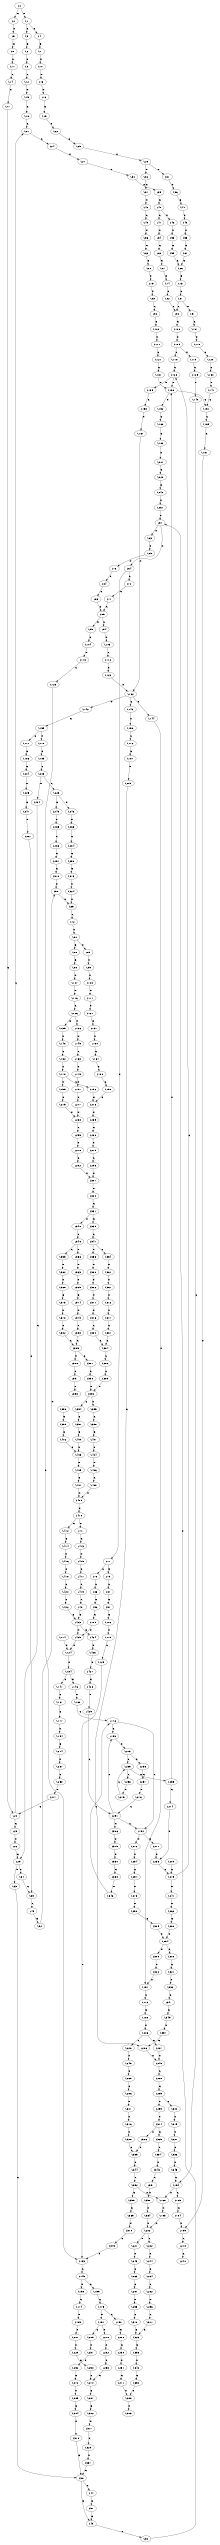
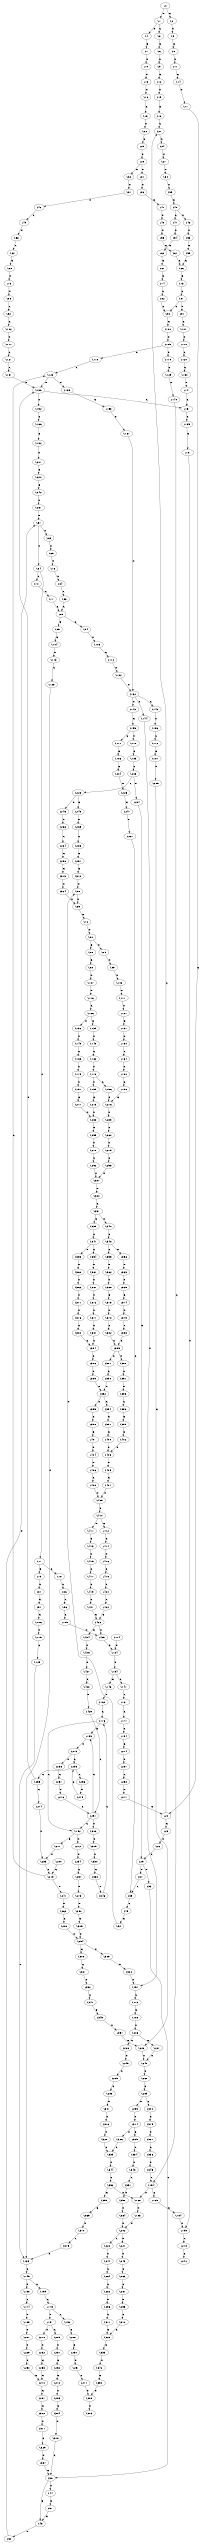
edge "S393" -> "S396": added, label "C"
